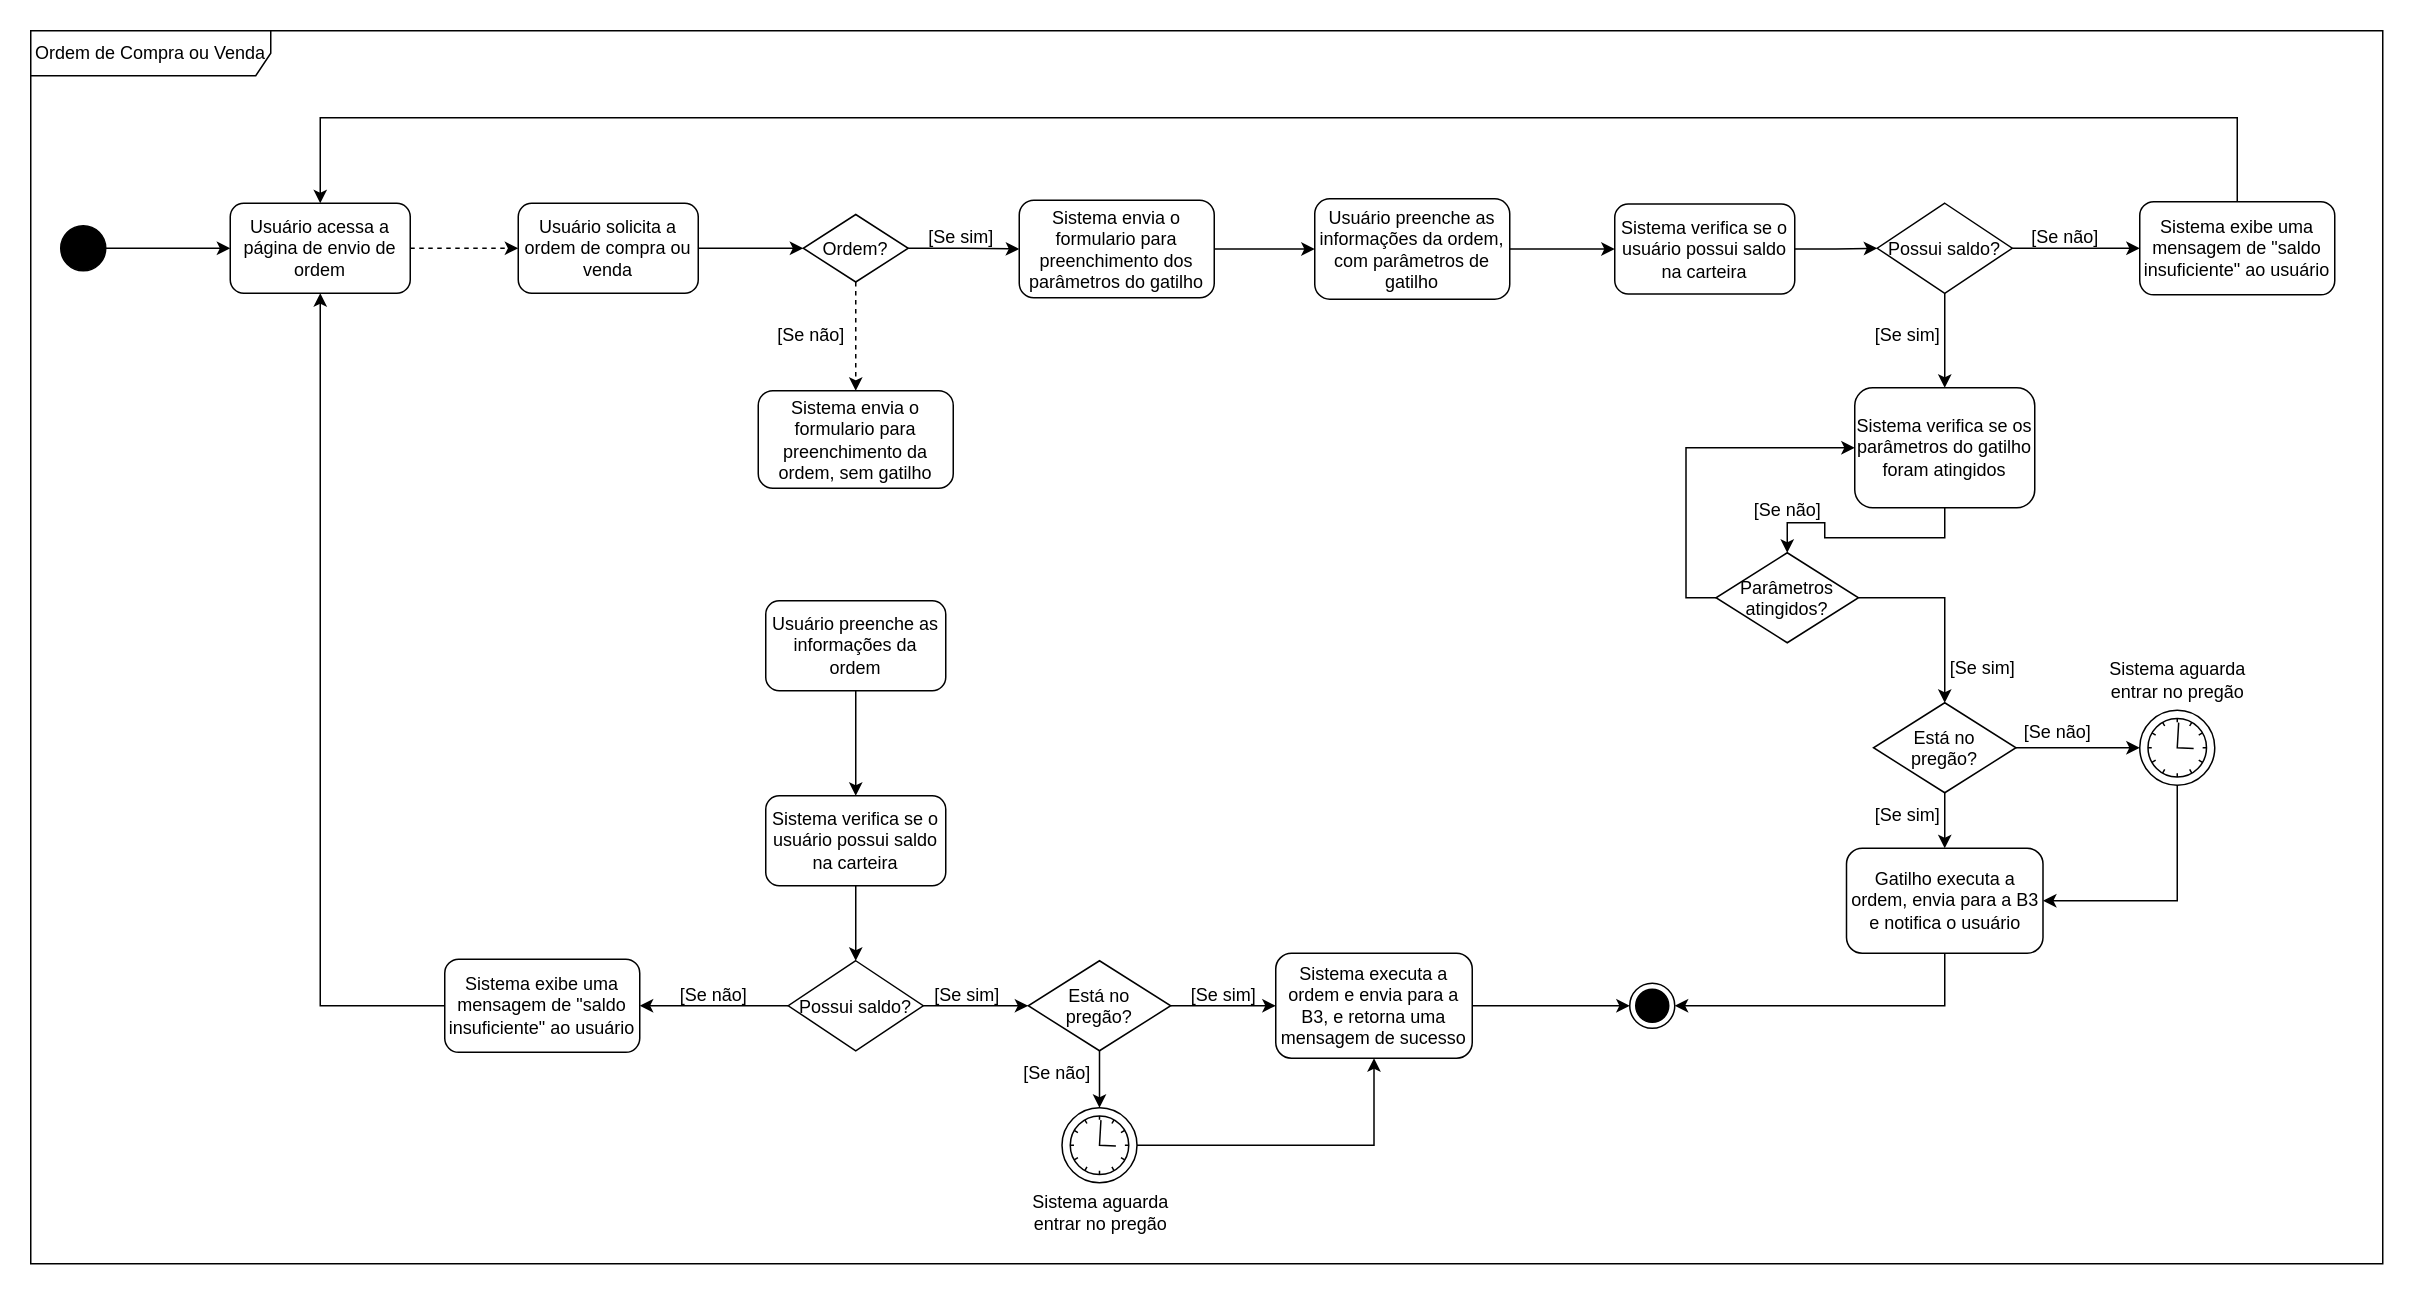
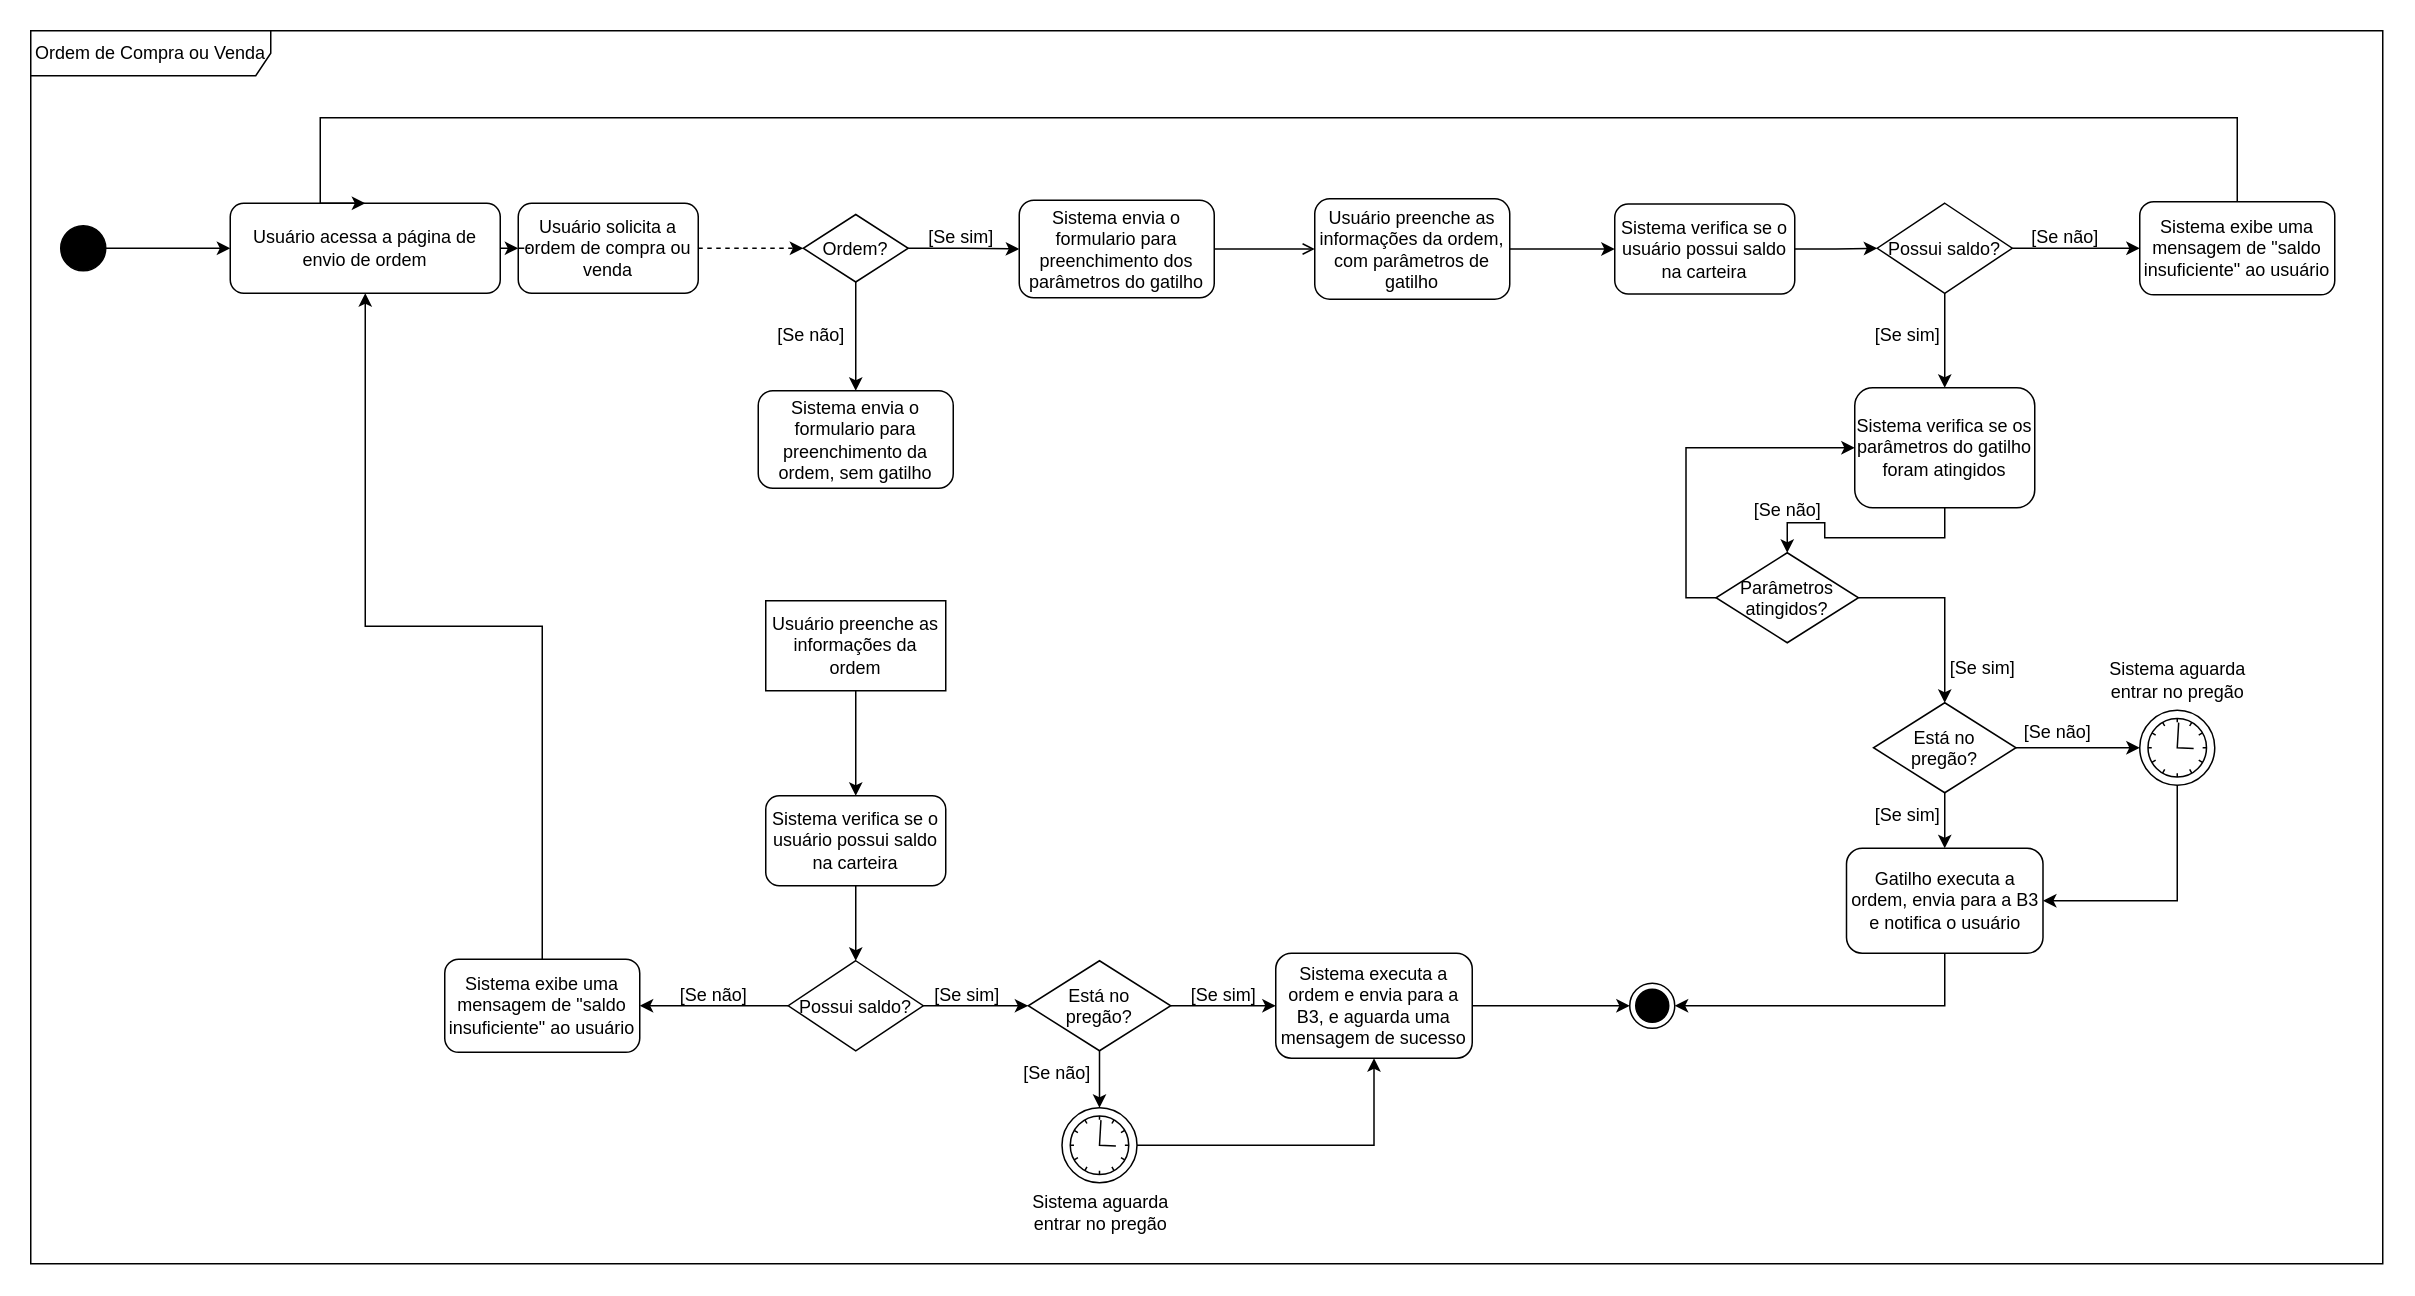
node "Usuário acessa a página de envio de ordem": size 180x90 -> 270x90
edge "Usuário solicita a ordem de compra ou venda" -> "Ordem?": style solid -> dashed
edge "Sistema envia o formulario para preenchimento dos parâmetros do gatilho" -> "Usuário preenche as informações da ordem, com parâmetros de gatilho": arrowhead classic -> open
edge "Ordem?" -> "Sistema envia o formulario para preenchimento da ordem, sem gatilho": style dashed -> solid
node "Usuário preenche as informações da ordem": shape rounded rectangle -> rectangle
node "Sistema executa a ordem e envia para a B3, e retorna uma mensagem de sucesso": label "Sistema executa a ordem e envia para a B3, e retorna uma mensagem de sucesso" -> "Sistema executa a ordem e envia para a B3, e aguarda uma mensagem de sucesso"
